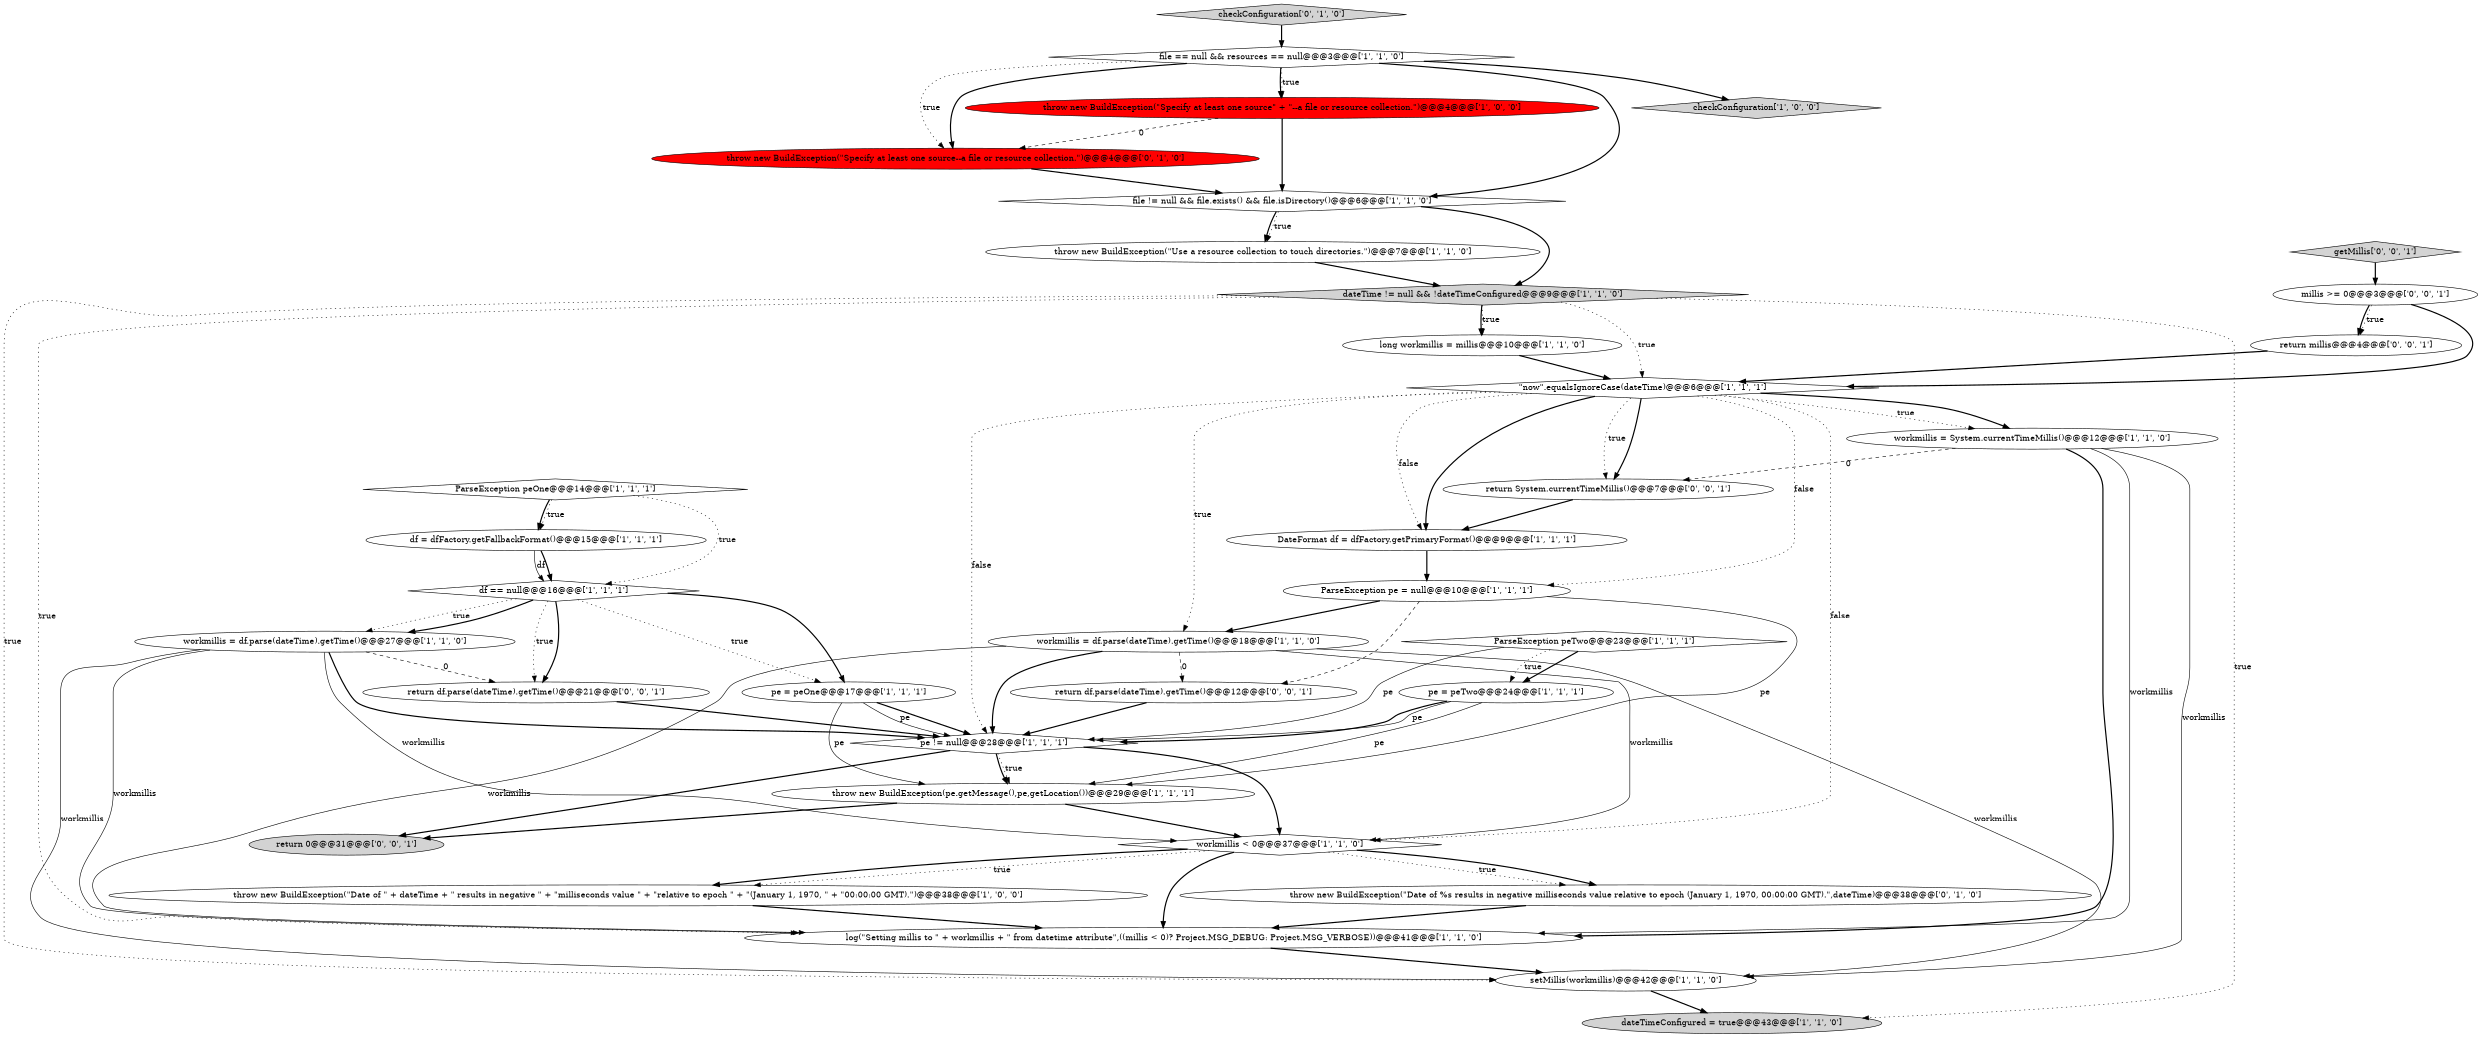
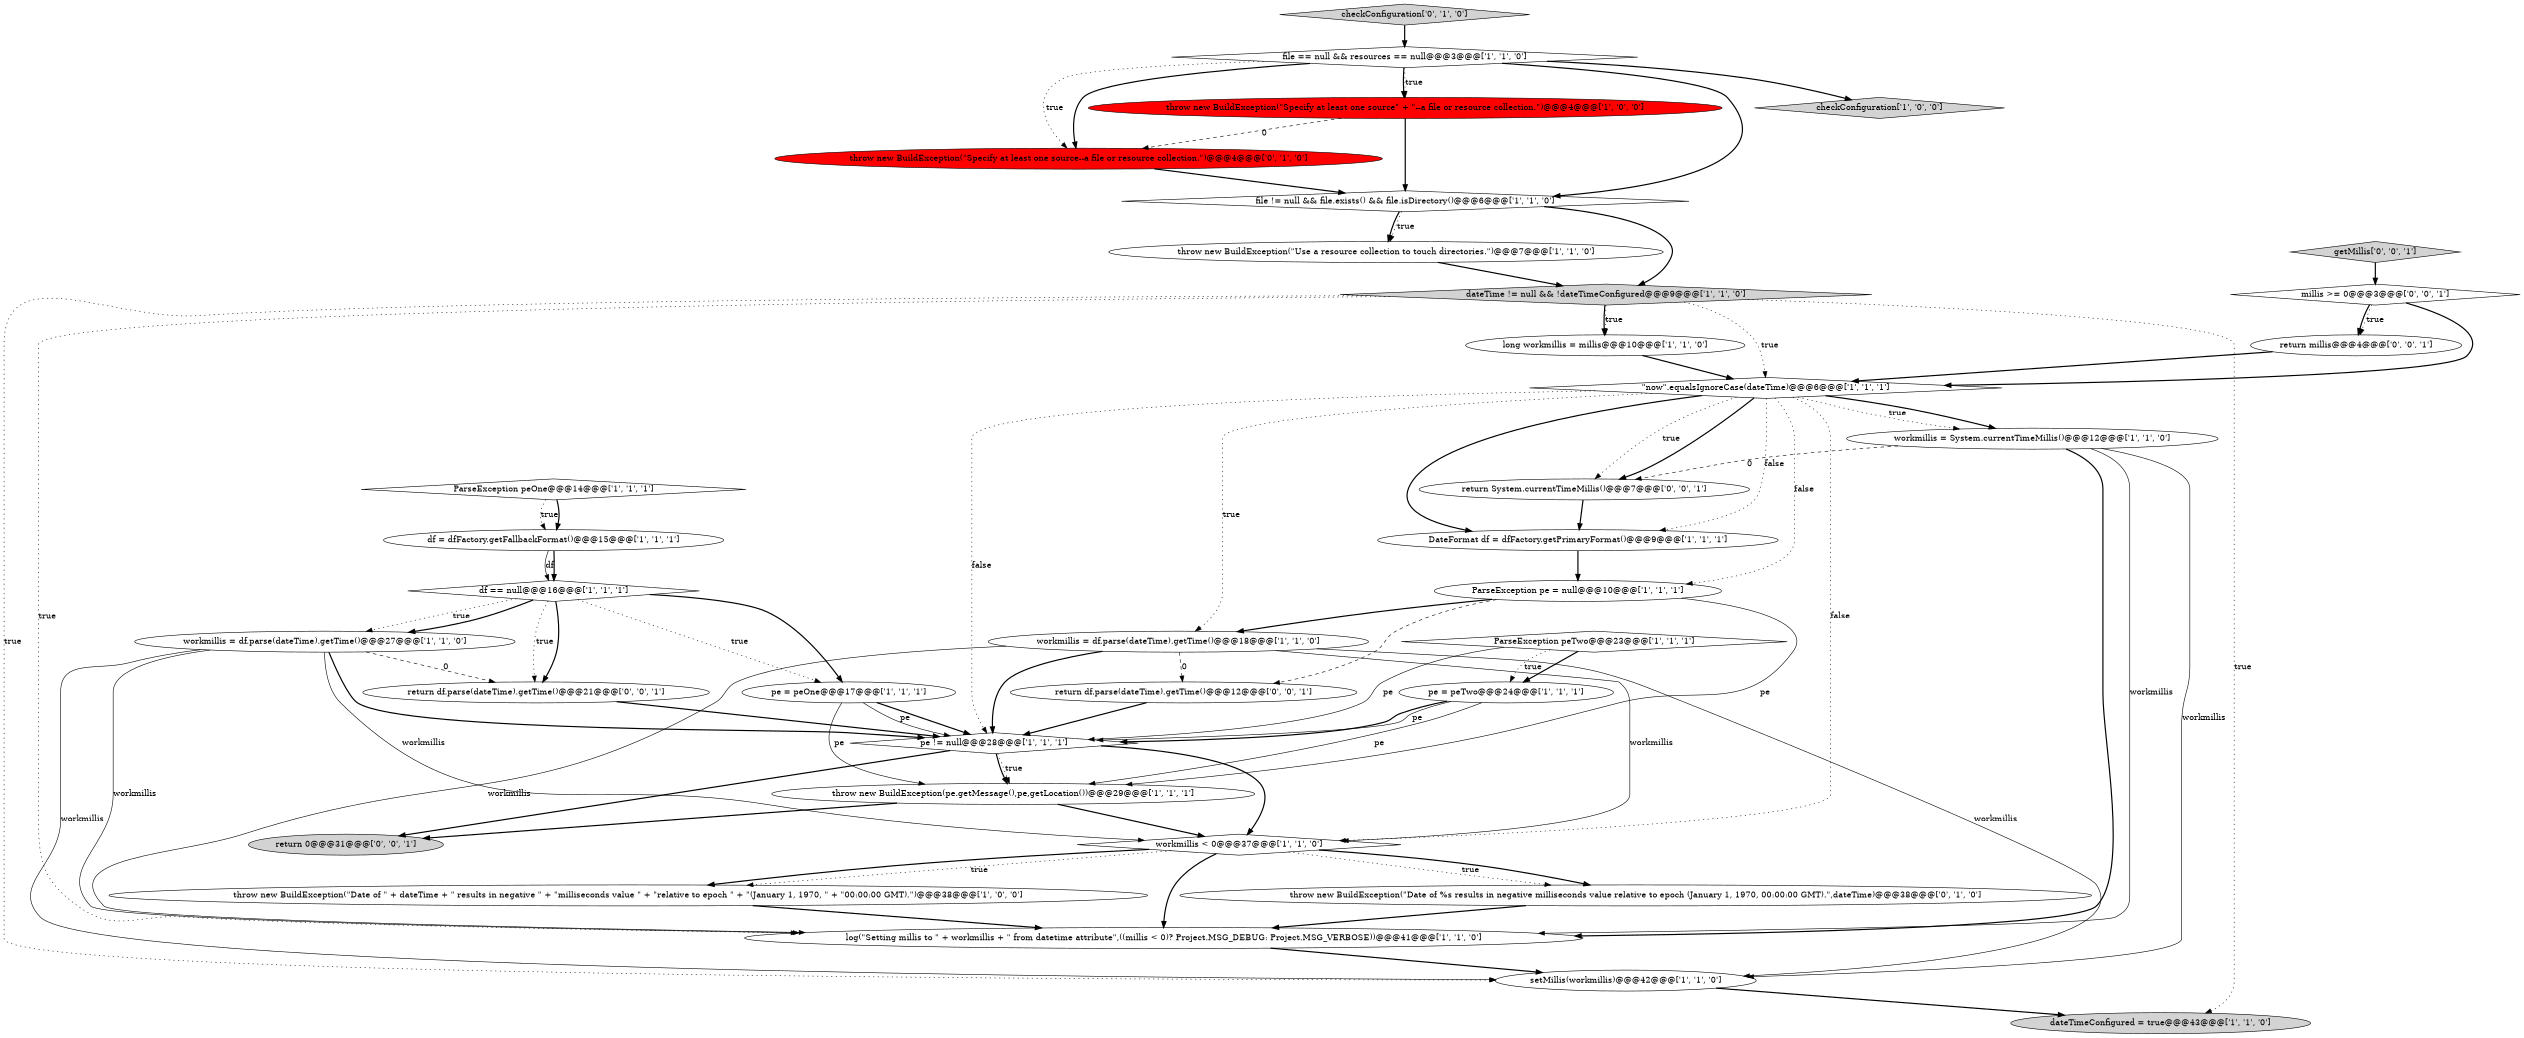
node "millis >= 0@@@3@@@['0', '0', '1']": shape ellipse -> diamond
edge "ParseException peOne@@@14@@@['1', '1', '1']" -> "df == null@@@16@@@['1', '1', '1']": removed, label "true"
